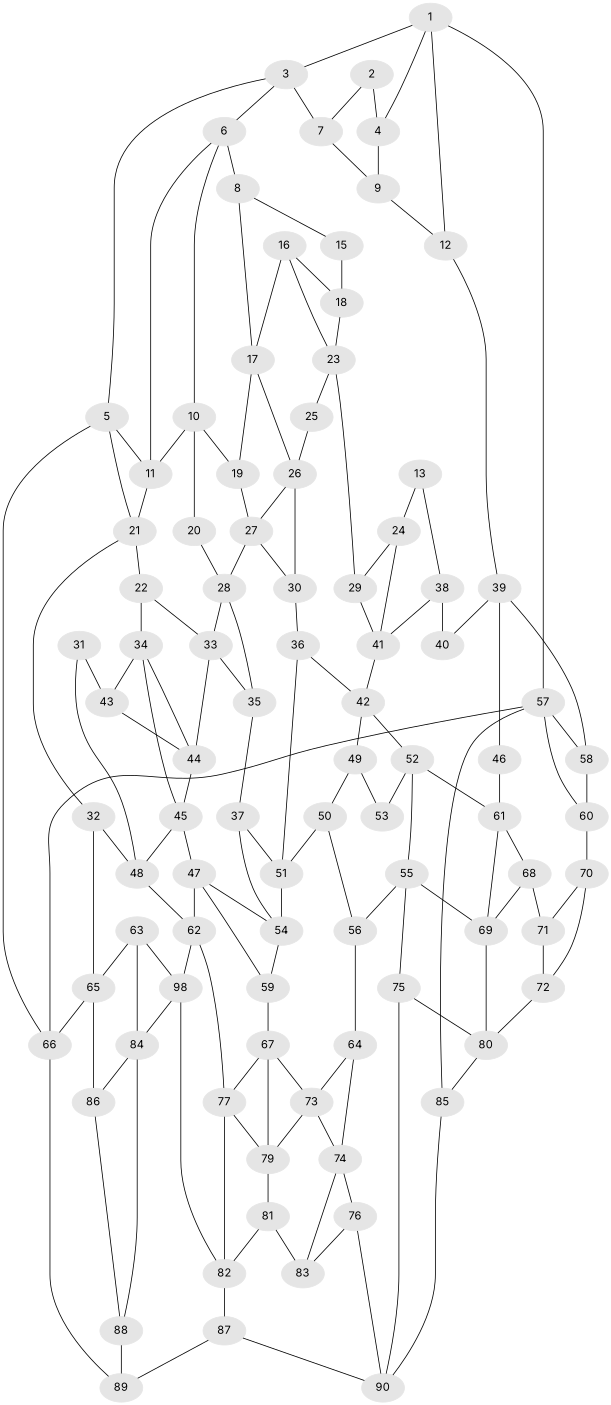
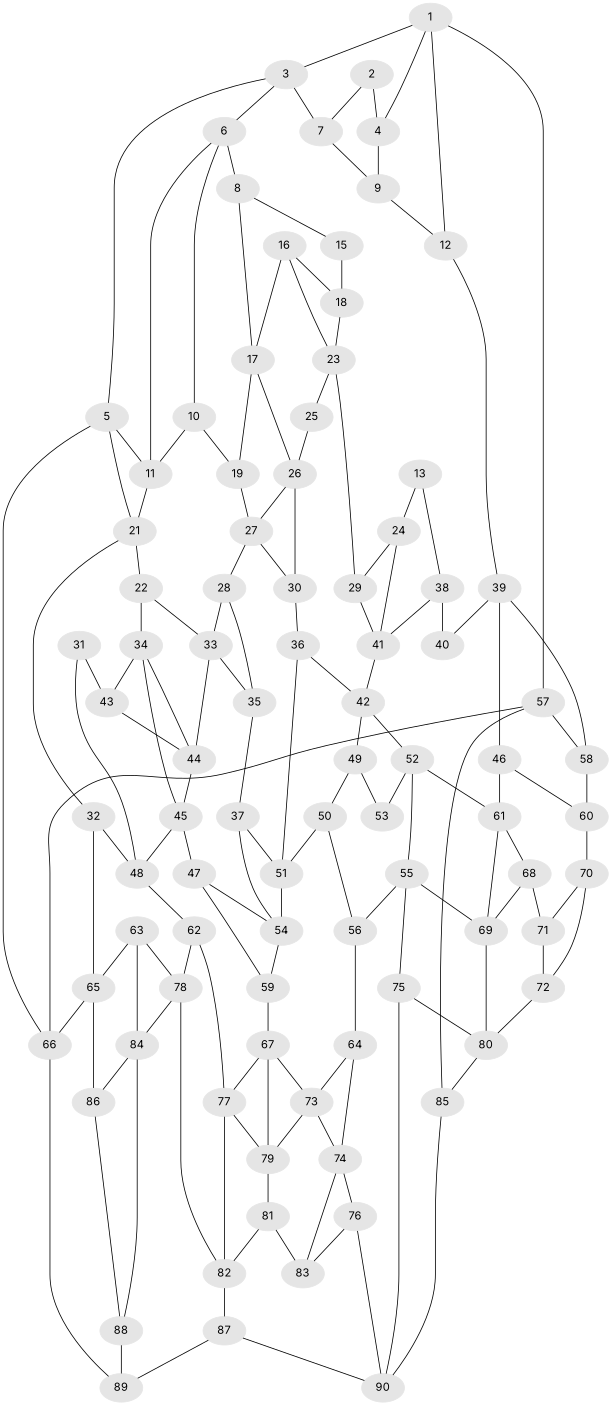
node "20": removed
edge "57" -- "60": now "46" -- "60"
edge "47" -- "62": removed
node "98": label "98" -> "78"
